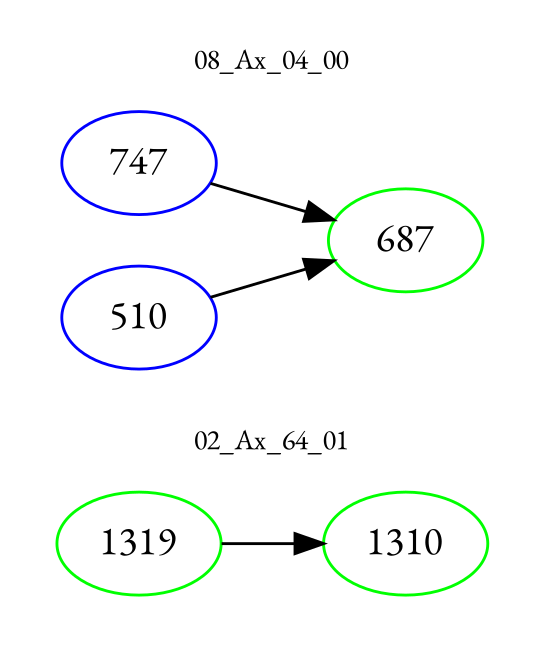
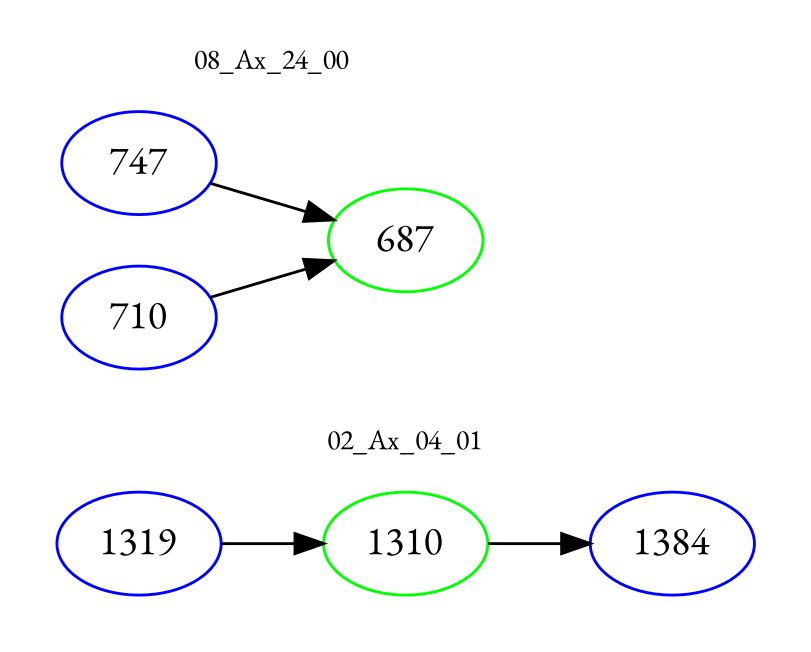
cluster "08_Ax_04_00": label "08_Ax_04_00" -> "08_Ax_24_00"
node "510": label "510" -> "710"
cluster "02_Ax_64_01": label "02_Ax_64_01" -> "02_Ax_04_01"
node "1319": color green -> blue
node "1384": added
